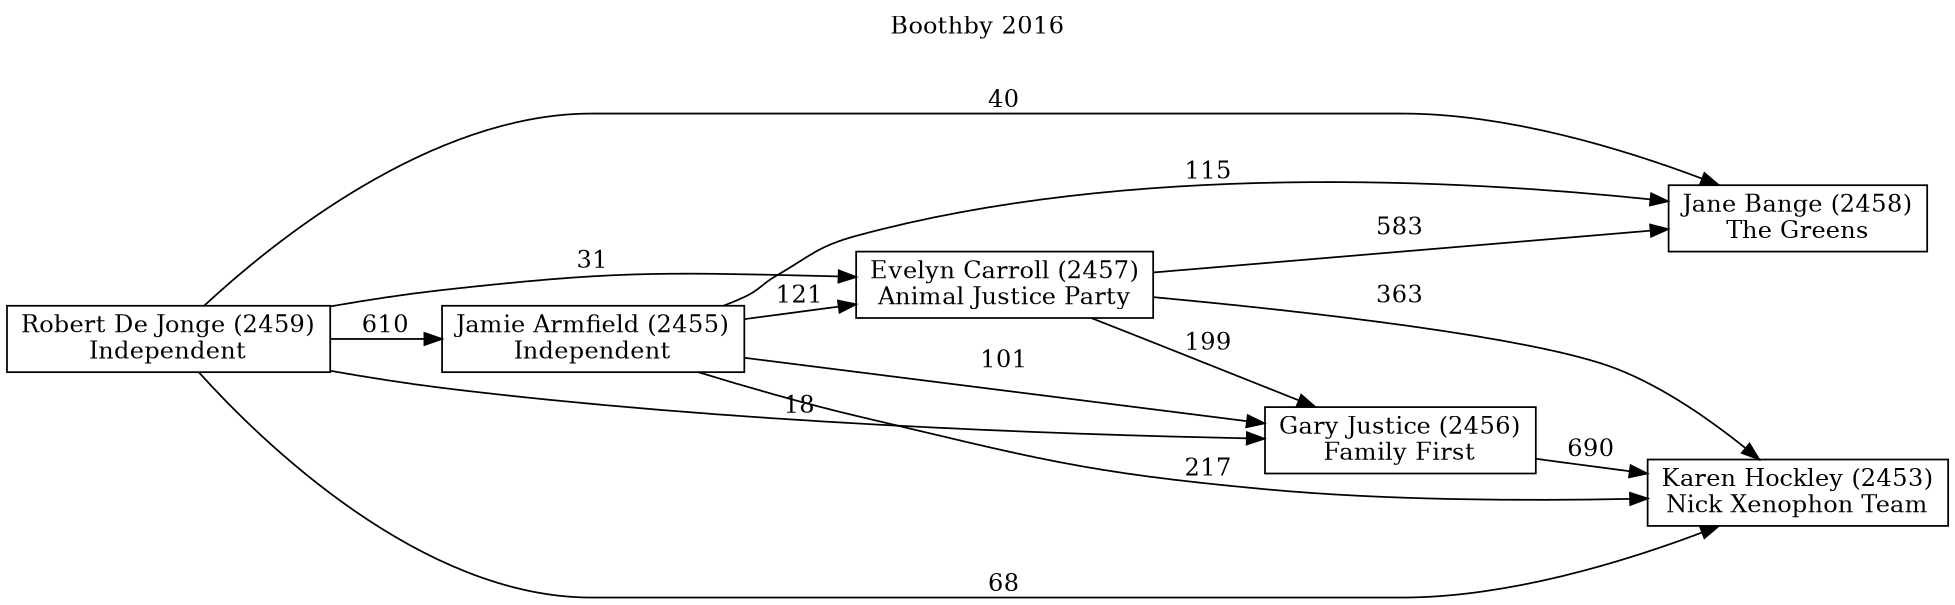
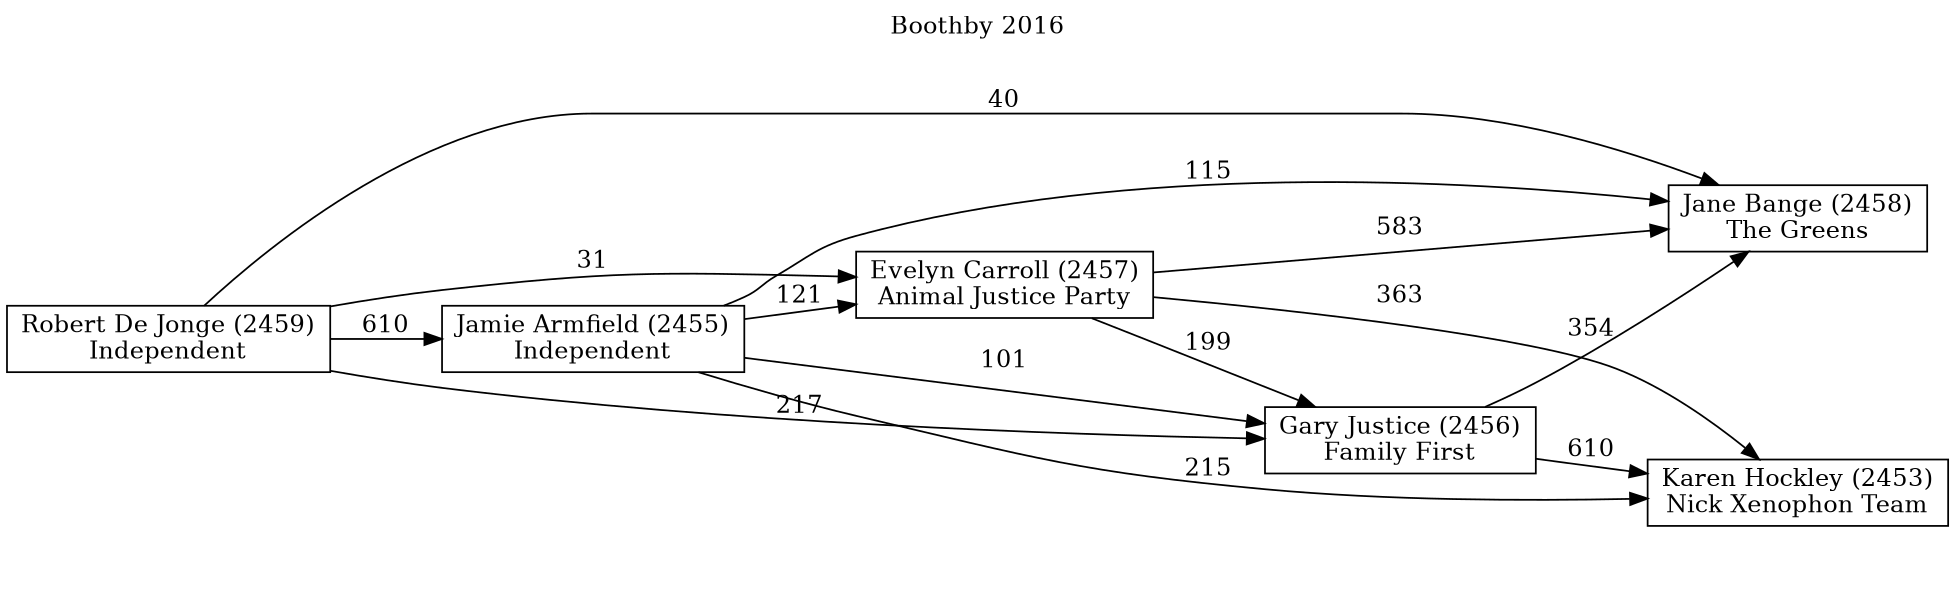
edge "Gary Justice (2456) Family First" -> "Jane Bange (2458) The Greens": added, label "354"
edge "Robert De Jonge (2459) Independent" -> "Gary Justice (2456) Family First": label "18" -> "217"
edge "Gary Justice (2456) Family First" -> "Karen Hockley (2453) Nick Xenophon Team": label "690" -> "610"
edge "Jamie Armfield (2455) Independent" -> "Karen Hockley (2453) Nick Xenophon Team": label "217" -> "215"
edge "Robert De Jonge (2459) Independent" -> "Karen Hockley (2453) Nick Xenophon Team": removed, label "68"
